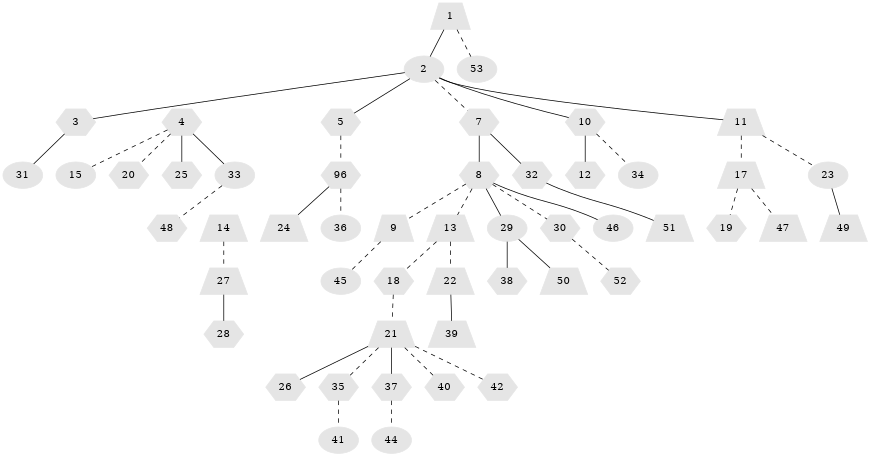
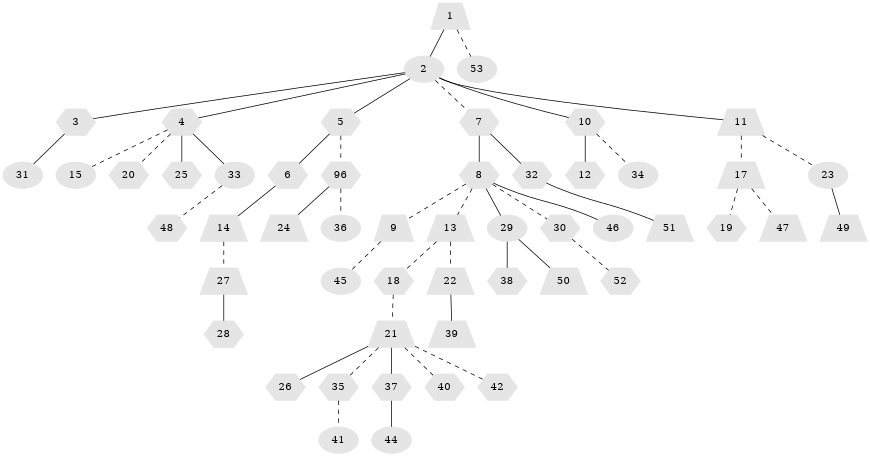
edge "2" -- "4": added
node "6": added
edge "37" -- "44": style dashed -> solid
